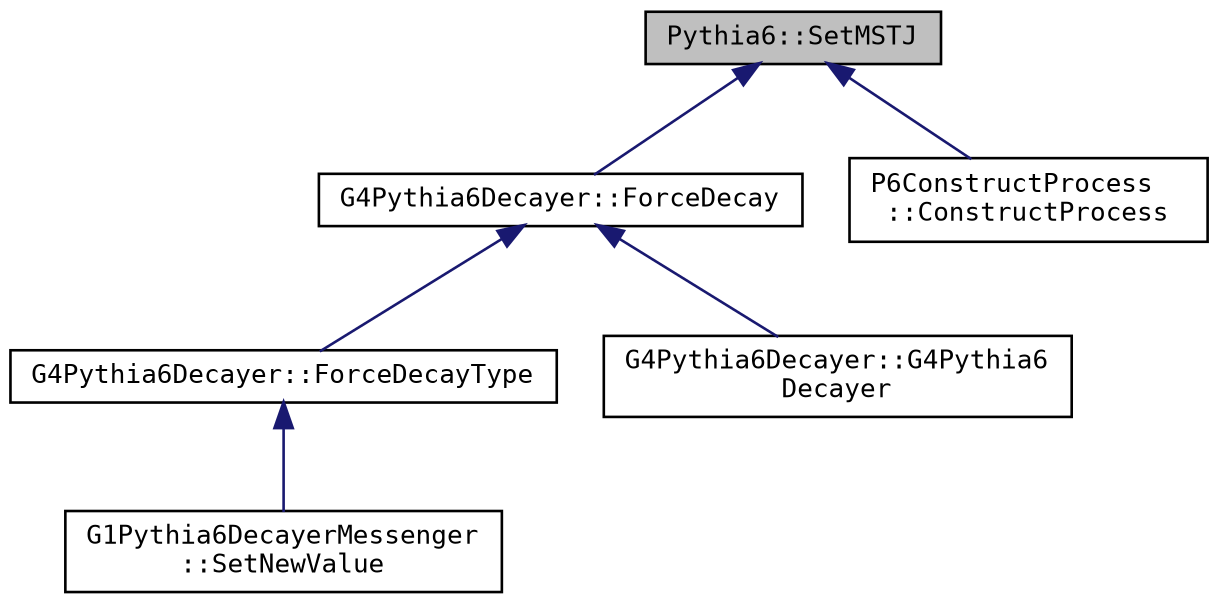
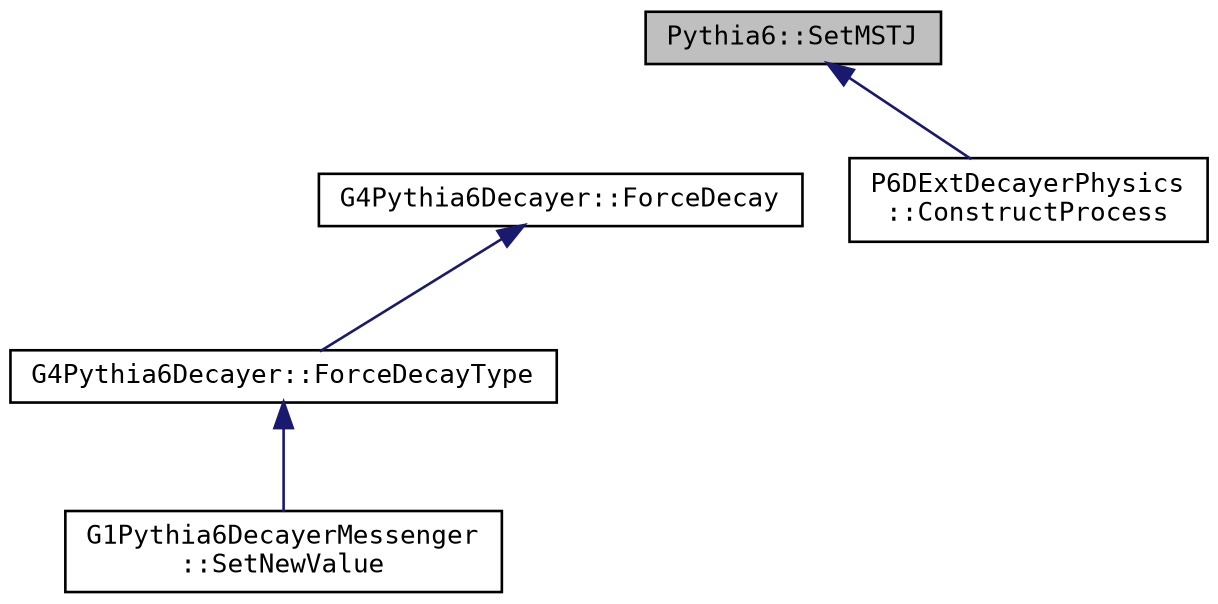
edge "G4Pythia6Decayer::ForceDecay" -> "Pythia6::SetMSTJ": removed
node "P6ConstructProcess ::ConstructProcess": label "P6ConstructProcess ::ConstructProcess" -> "P6DExtDecayerPhysics ::ConstructProcess"
node "G4Pythia6Decayer::G4Pythia6 Decayer": removed
